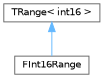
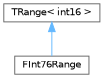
node "FInt16Range": label "FInt16Range" -> "FInt76Range"
